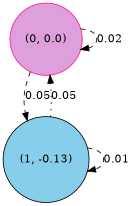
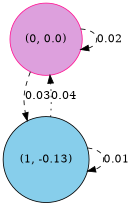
edge "(0, 0.0)" -> "(1, -0.13)": label "0.05" -> "0.03"
edge "(1, -0.13)" -> "(0, 0.0)": label "0.05" -> "0.04"
